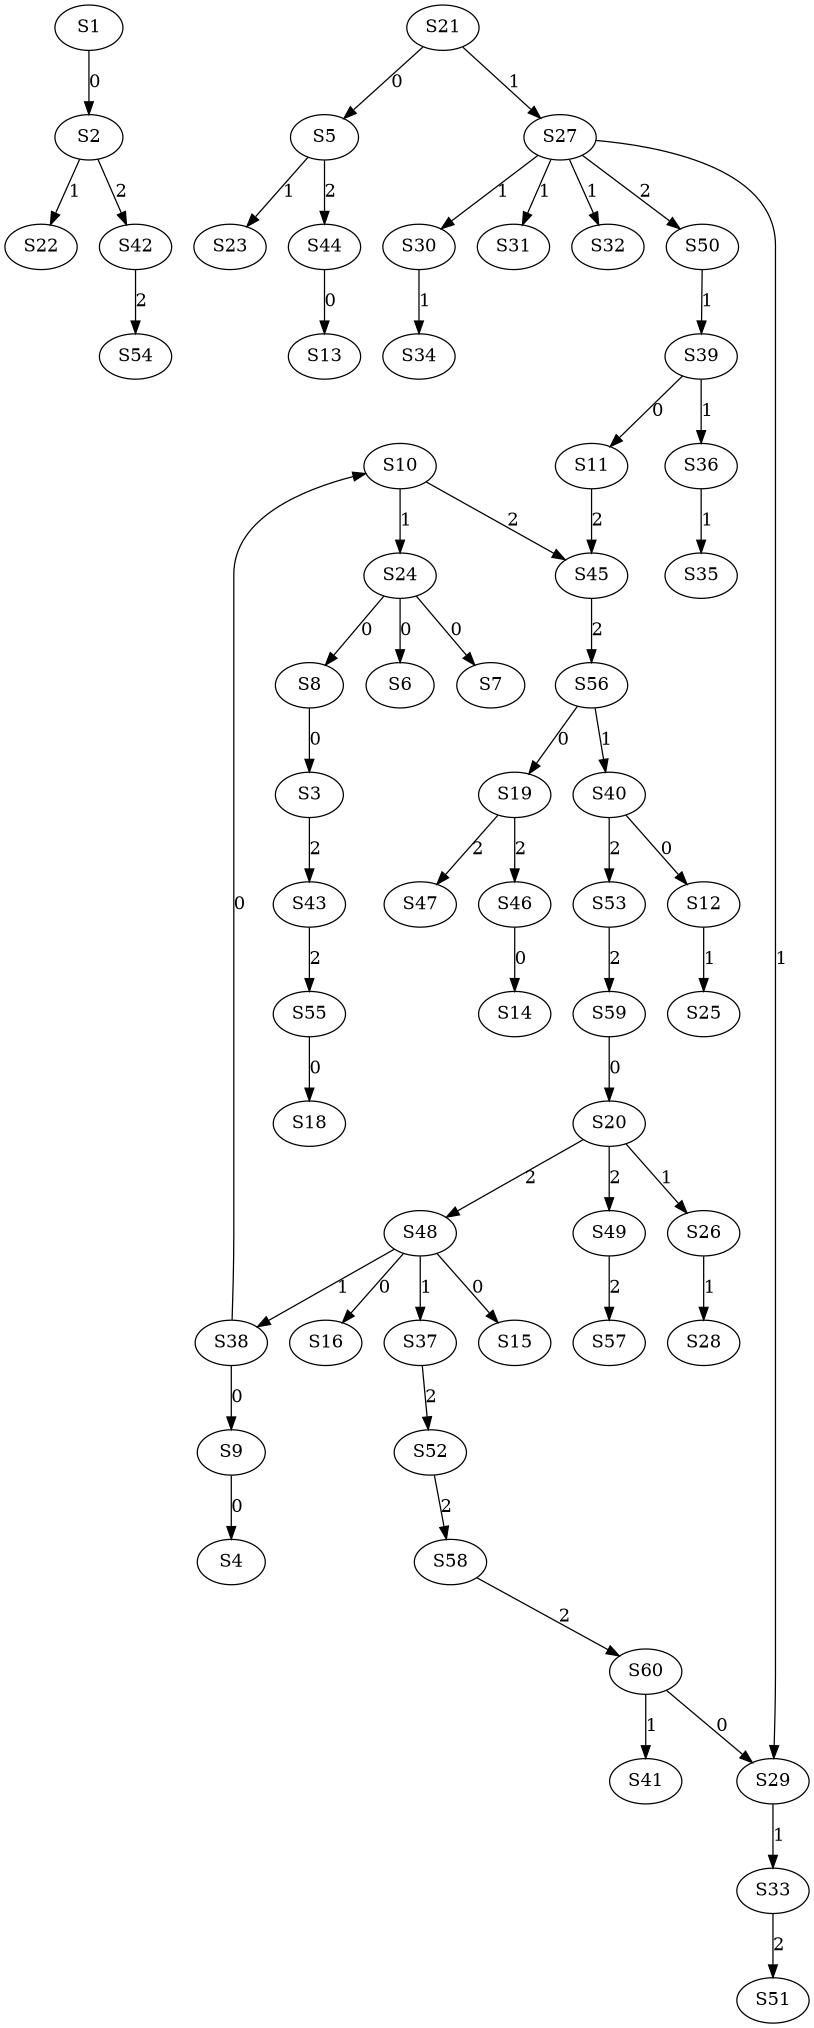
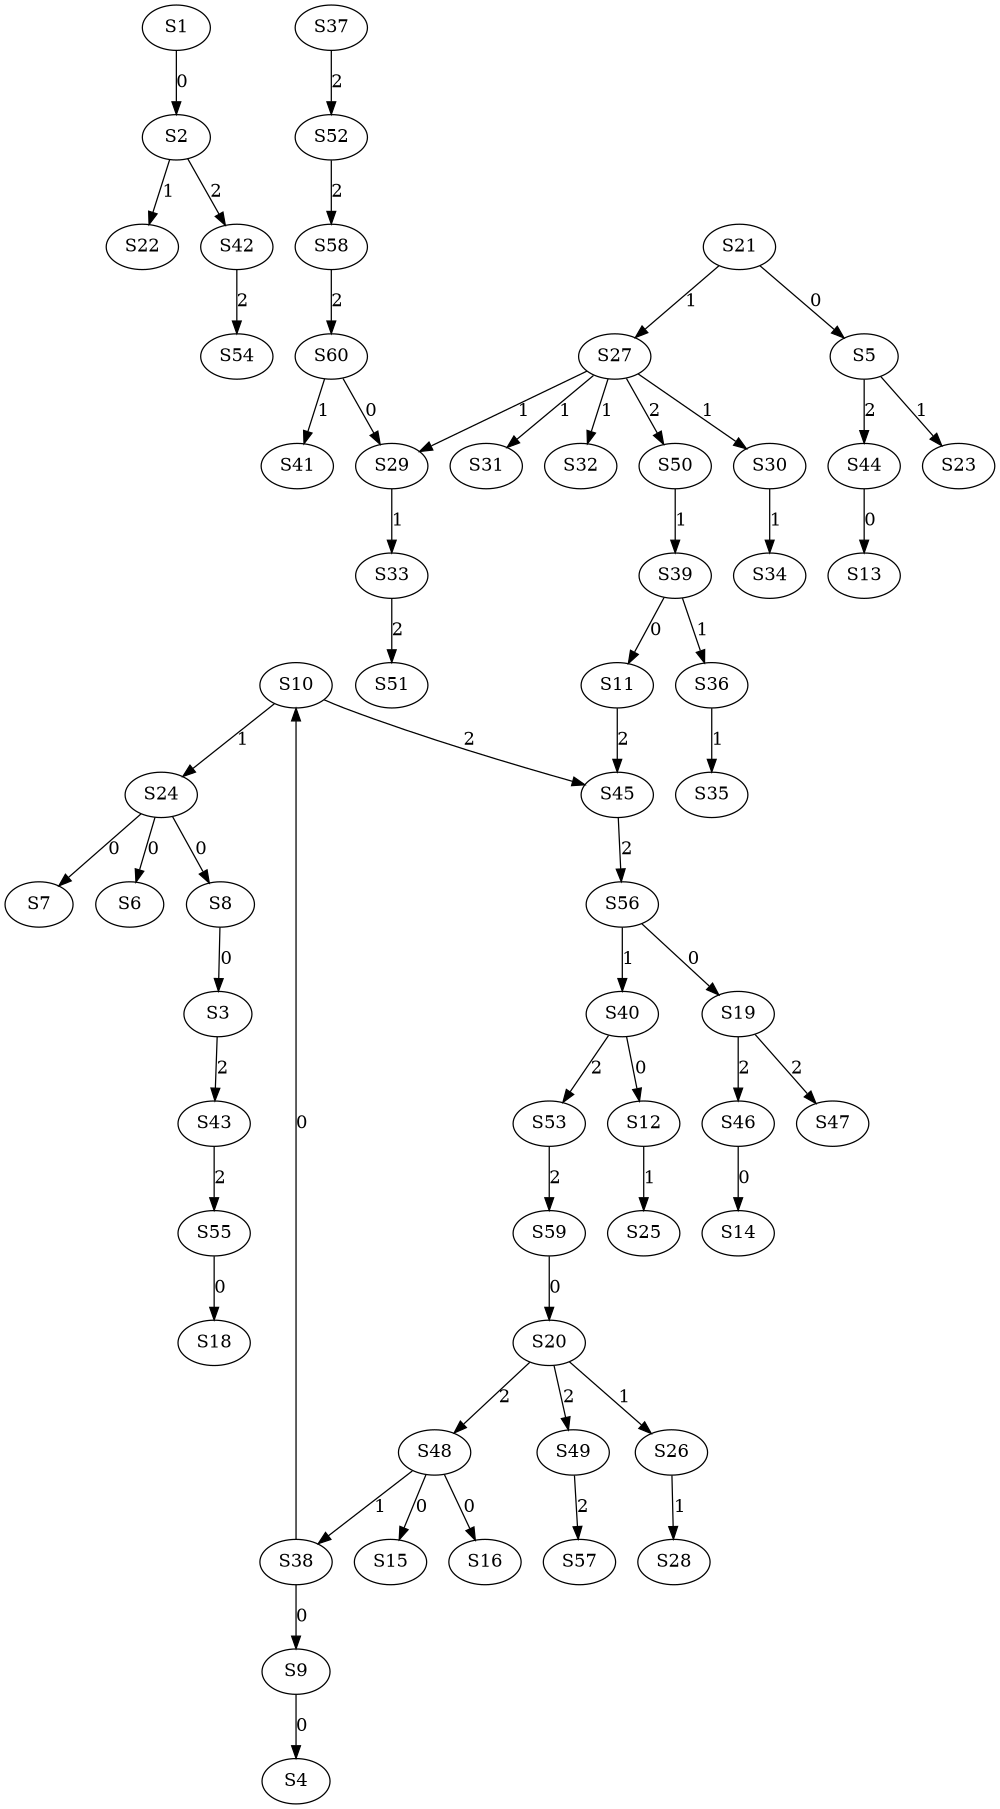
edge "S48" -> "S37": removed, label "1"
